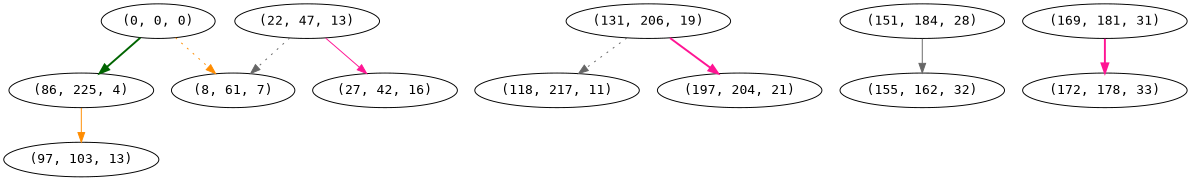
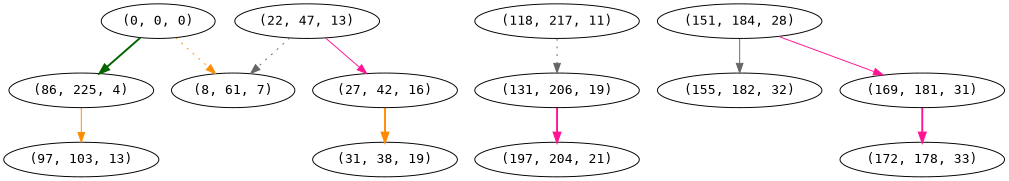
edge "(131, 206, 19)" -> "(118, 217, 11)": reversed
edge "(151, 184, 28)" -> "(169, 181, 31)": added
node "(155, 162, 32)": label "(155, 162, 32)" -> "(155, 182, 32)"
node "(31, 38, 19)": added
